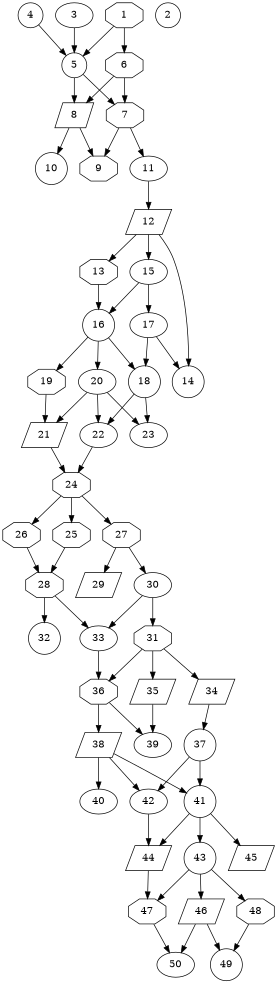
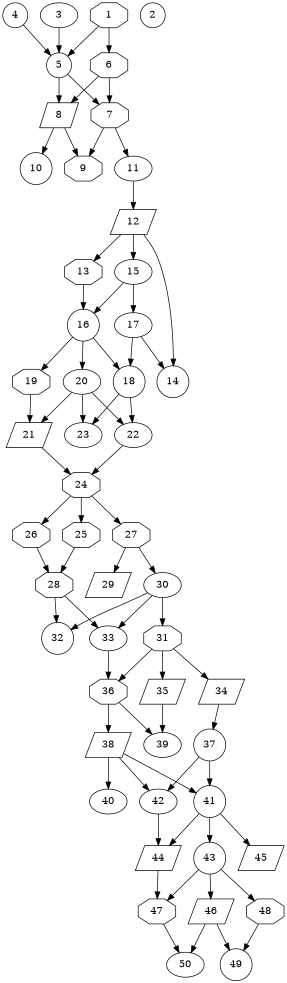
edge "30" -> "32": added
